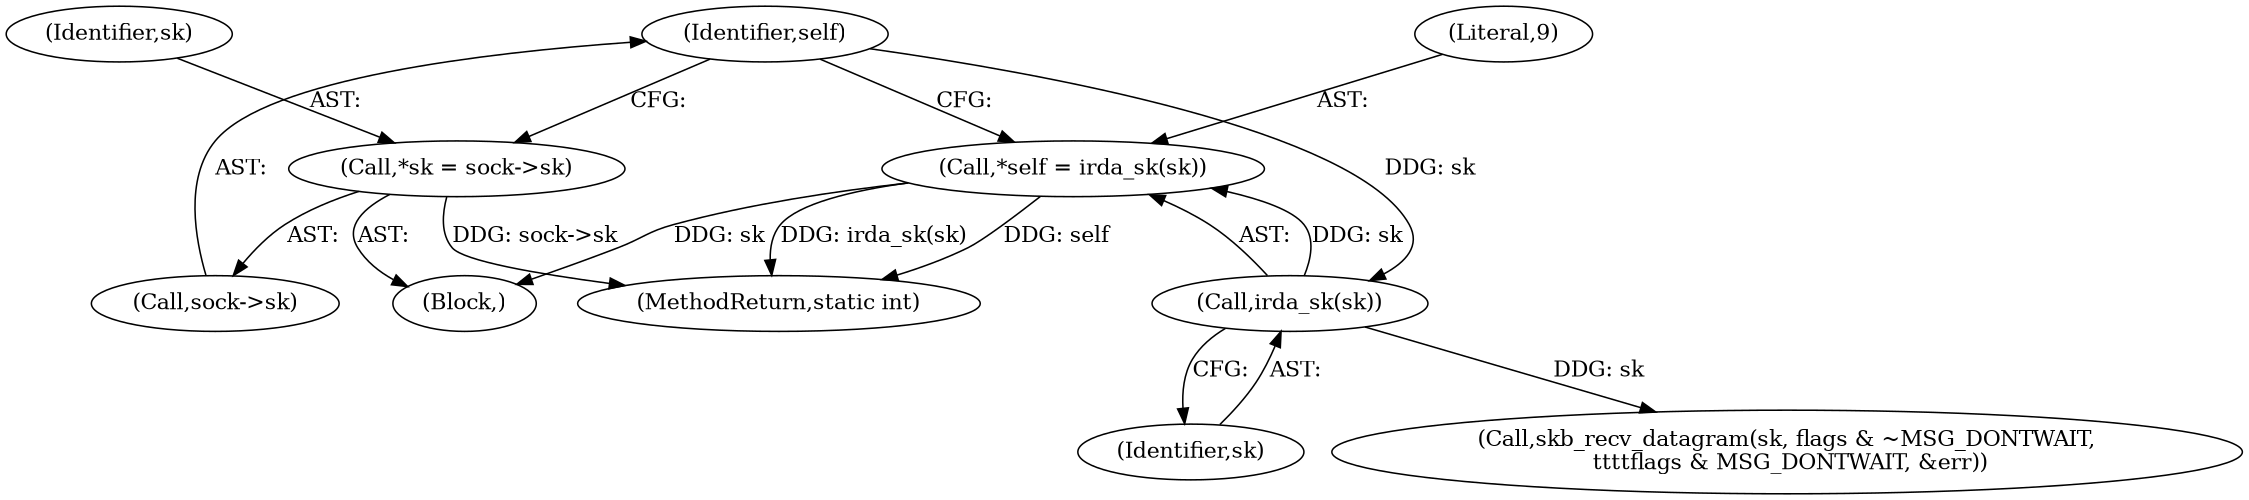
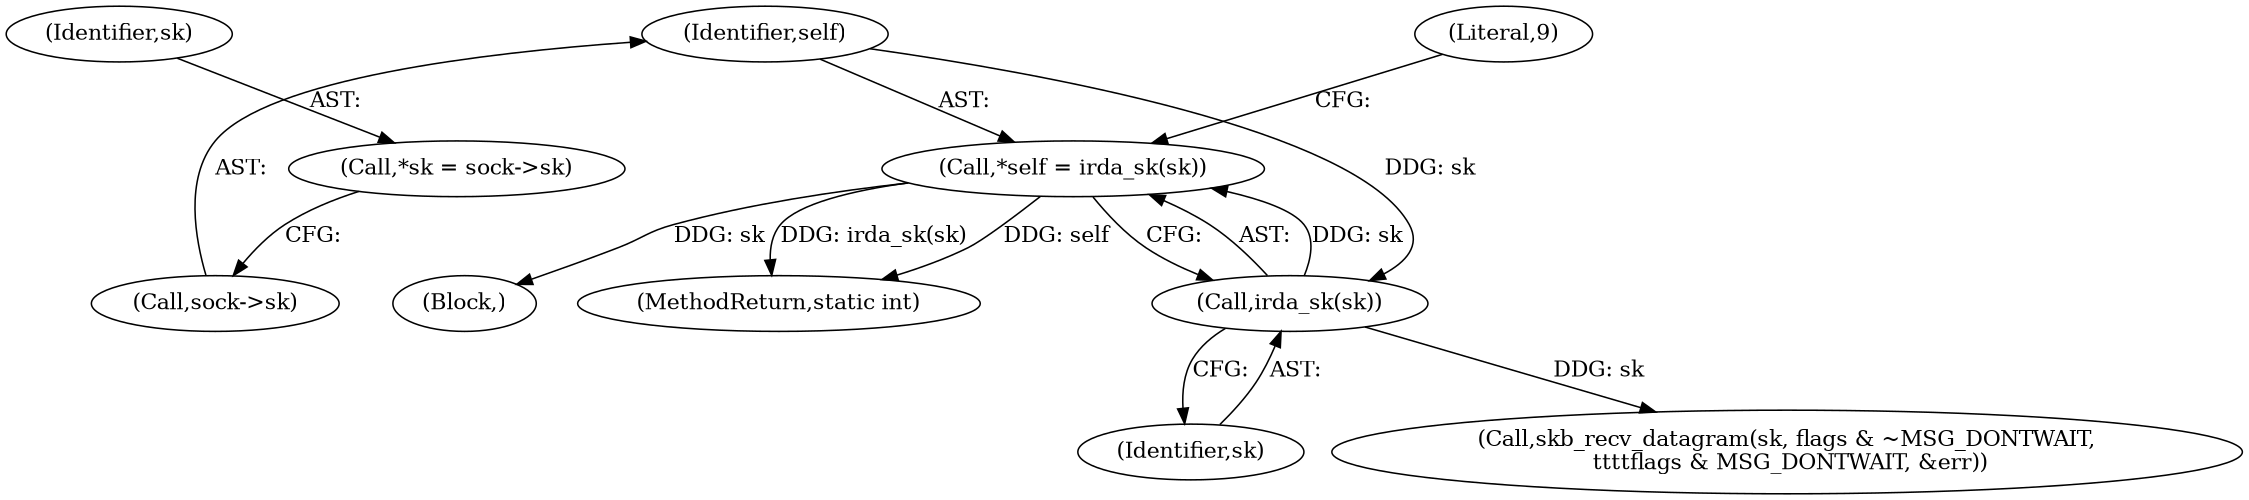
edge "(Identifier,self)" -> "(Call,*sk = sock->sk)": removed, label "CFG:"
edge "(Identifier,self)" -> "(Call,*self = irda_sk(sk))": label "CFG: " -> "AST: "
edge "(Literal,9)" -> "(Call,*self = irda_sk(sk))": label "AST: " -> "CFG: "
edge "(Call,*sk = sock->sk)" -> "(Call,sock->sk)": label "AST: " -> "CFG: "
edge "(Call,*sk = sock->sk)" -> "(Block,)": removed, label "AST:"
edge "(Call,*self = irda_sk(sk))" -> "(Call,irda_sk(sk))": added, label "CFG:"
edge "(Call,*sk = sock->sk)" -> "(MethodReturn,static int)": removed, label "DDG: sock->sk"
